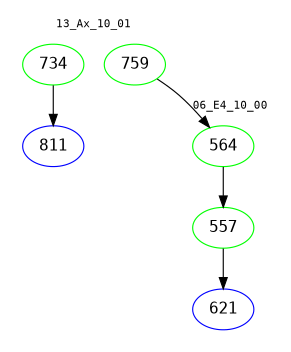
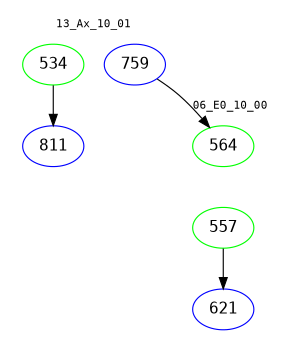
node "734": label "734" -> "534"
node "759": color green -> blue
cluster "06_E4_10_00": label "06_E4_10_00" -> "06_E0_10_00"
edge "564" -> "557": removed
